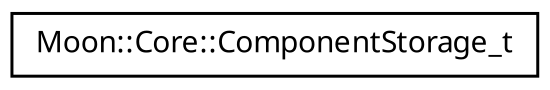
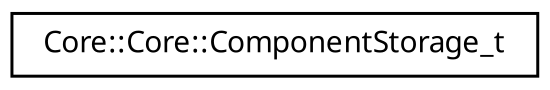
node "Moon::Core::ComponentStorage_t": label "Moon::Core::ComponentStorage_t" -> "Core::Core::ComponentStorage_t"
